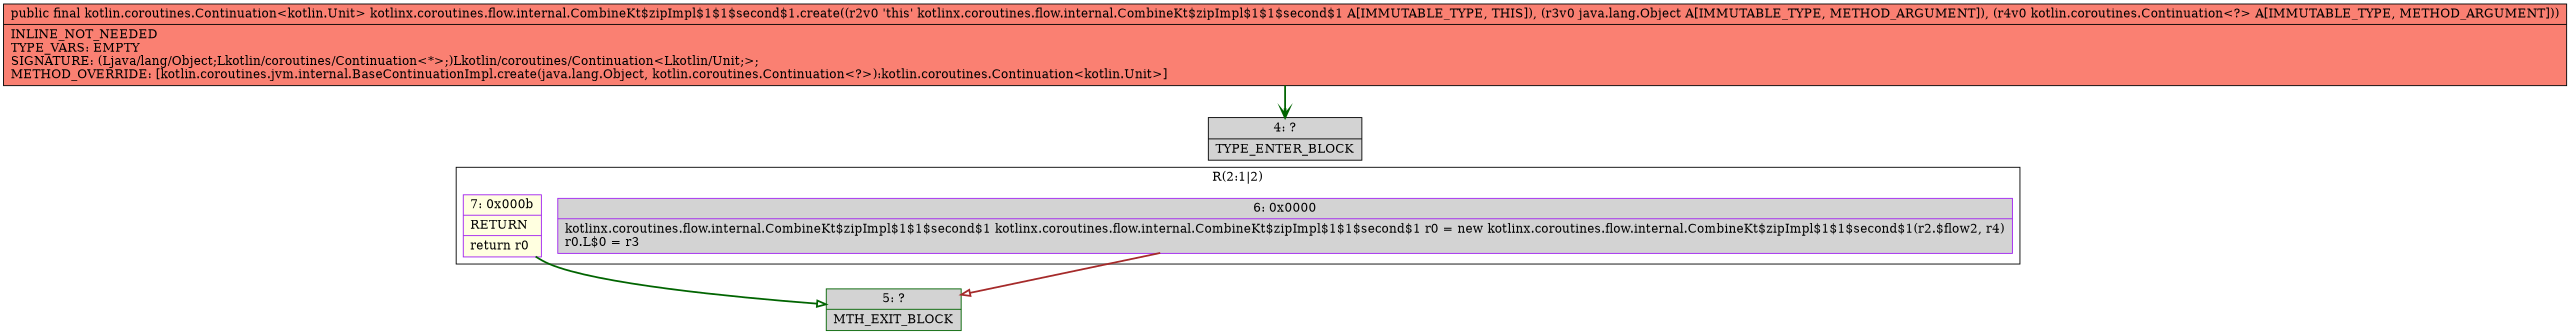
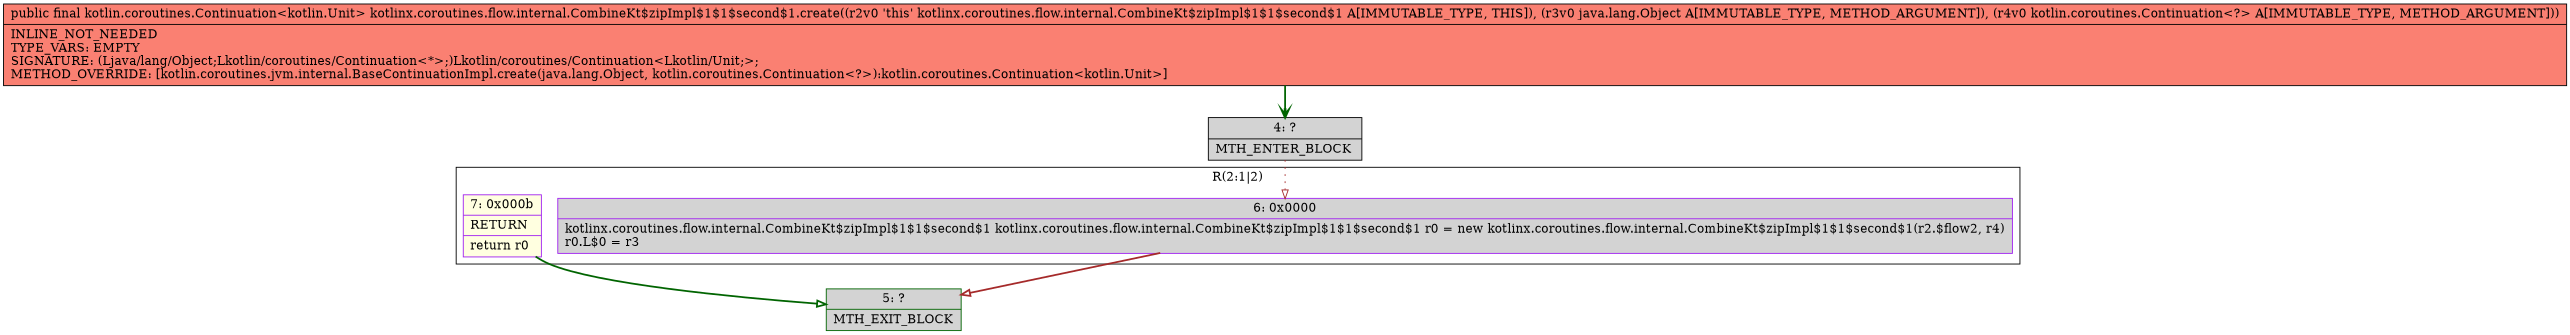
node "4: ?": text "TYPE_ENTER_BLOCK" -> "MTH_ENTER_BLOCK"
edge "4: ?" -> "6: 0x0000": added
